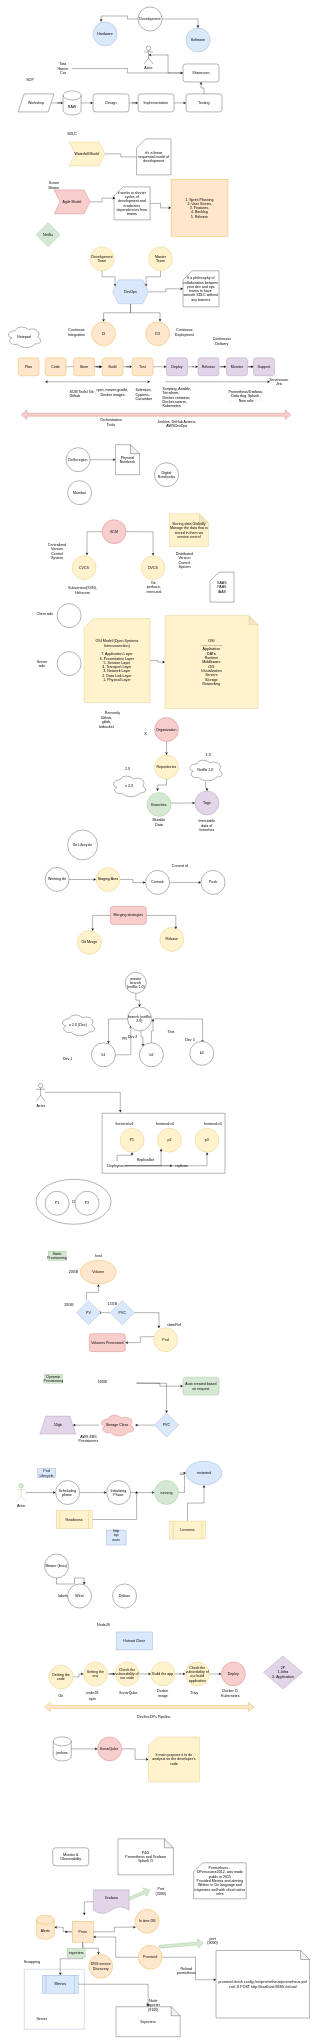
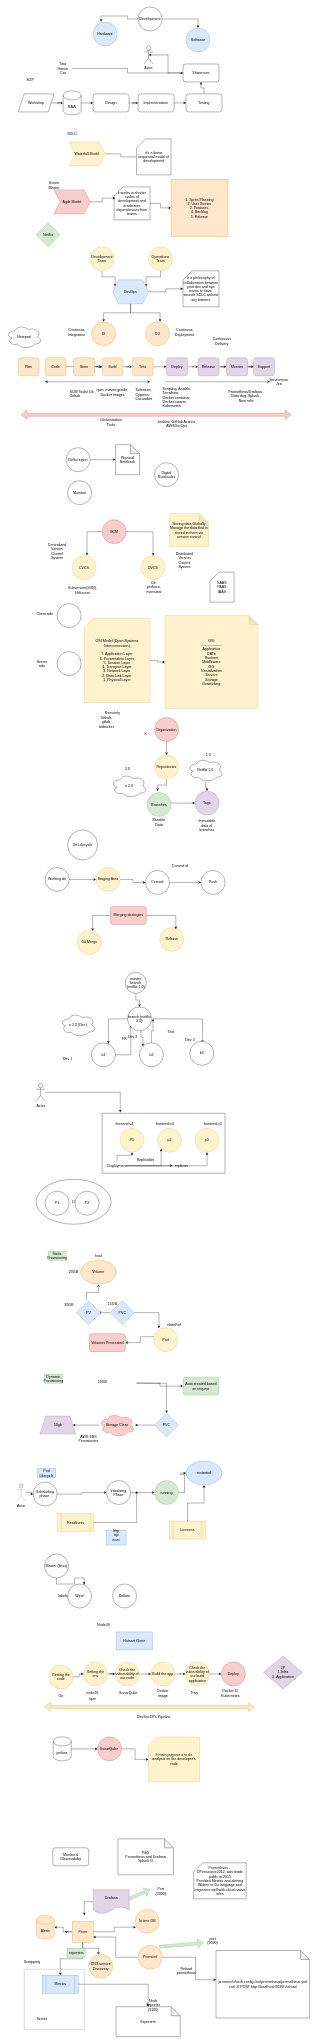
node "Master Team": label "Master Team" -> "Operations Team"
node "Scheluding phase": moved (68, 1493) -> (45, 1494)
node "Readiness": moved (74, 1520) -> (76, 1523)
